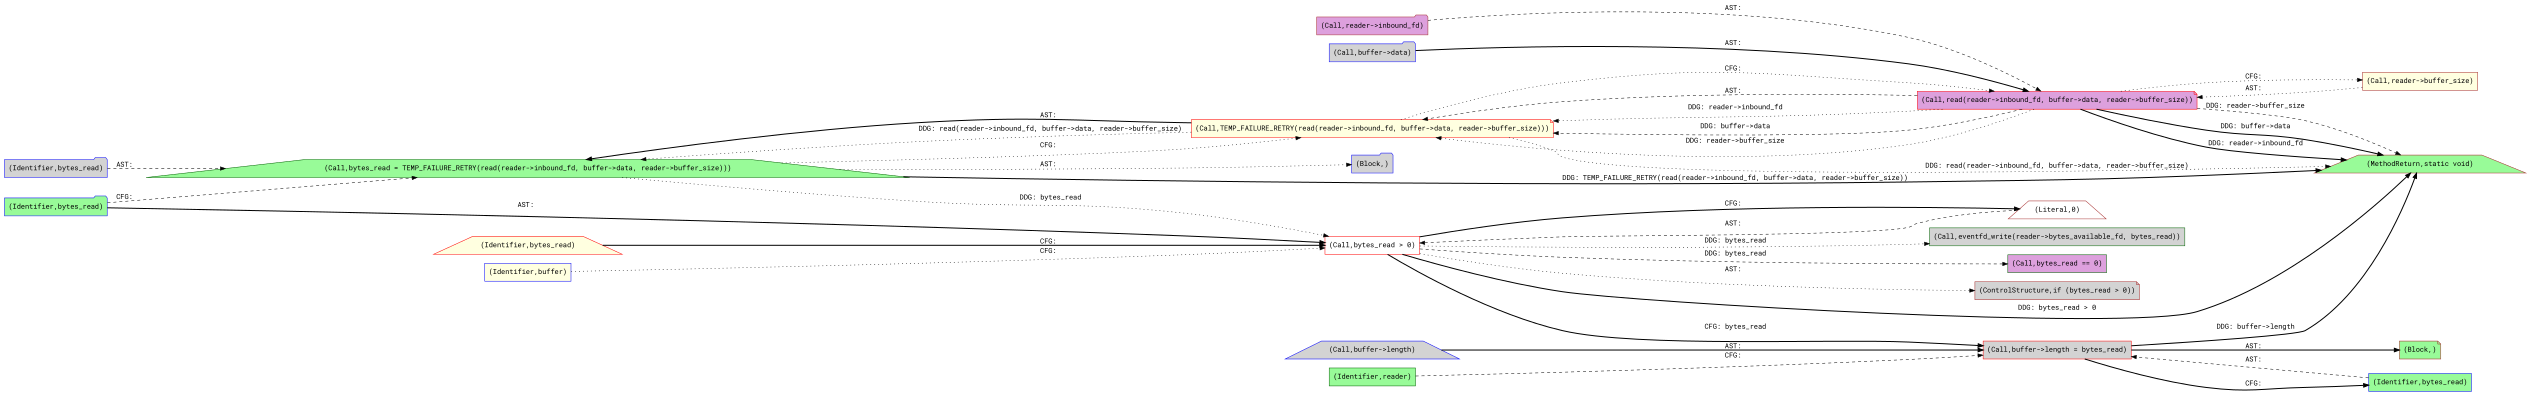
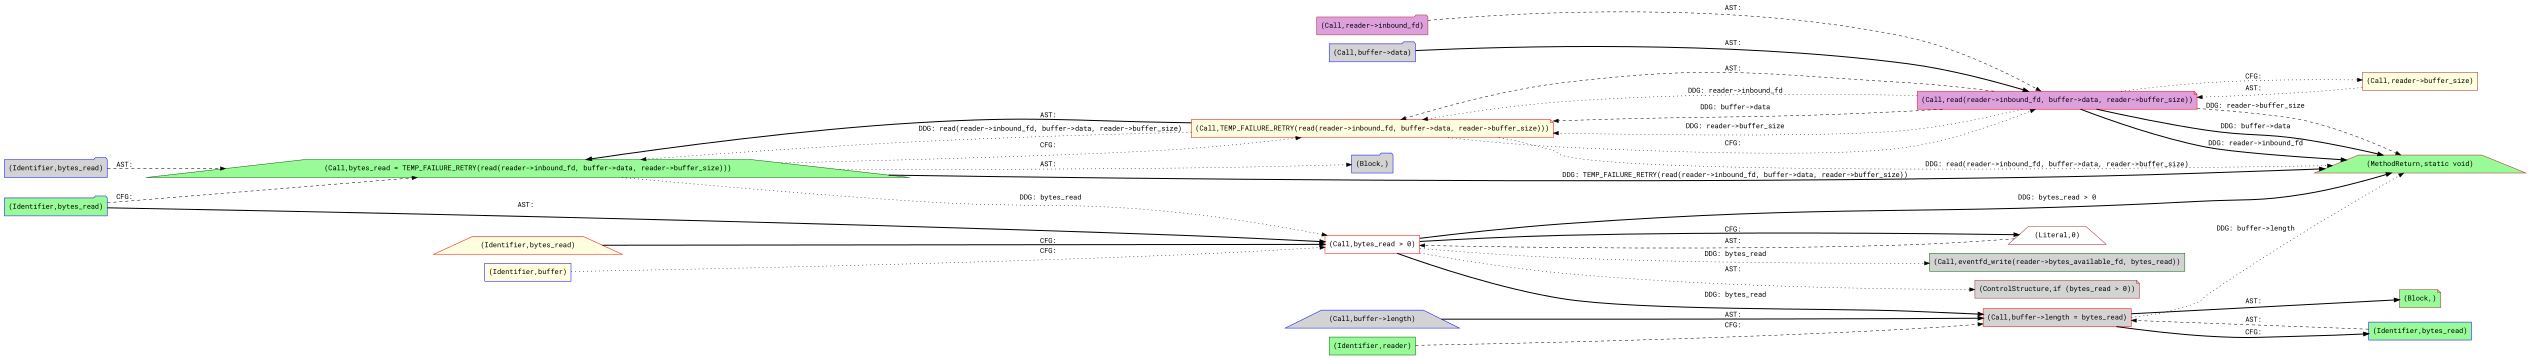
node "(Call,bytes_read == 0)": removed
edge "(Call,buffer->length = bytes_read)" -> "(MethodReturn,static void)": style bold -> dotted
edge "(Call,bytes_read > 0)" -> "(Call,buffer->length = bytes_read)": label "CFG: bytes_read" -> "DDG: bytes_read"
